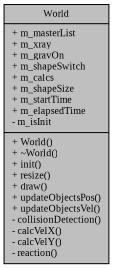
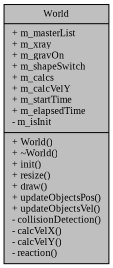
node "World": text "+ m_shapeSize" -> "+ m_calcVelY"
